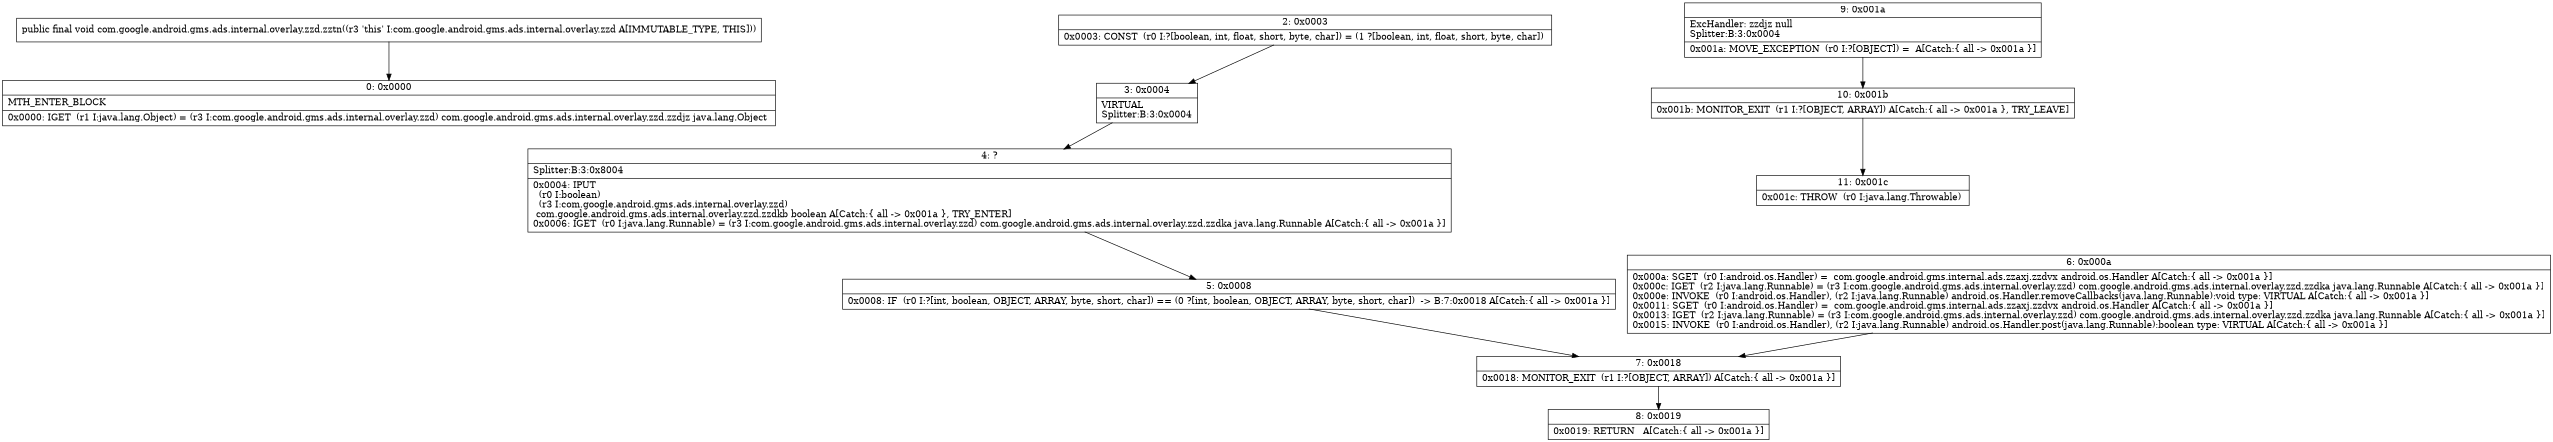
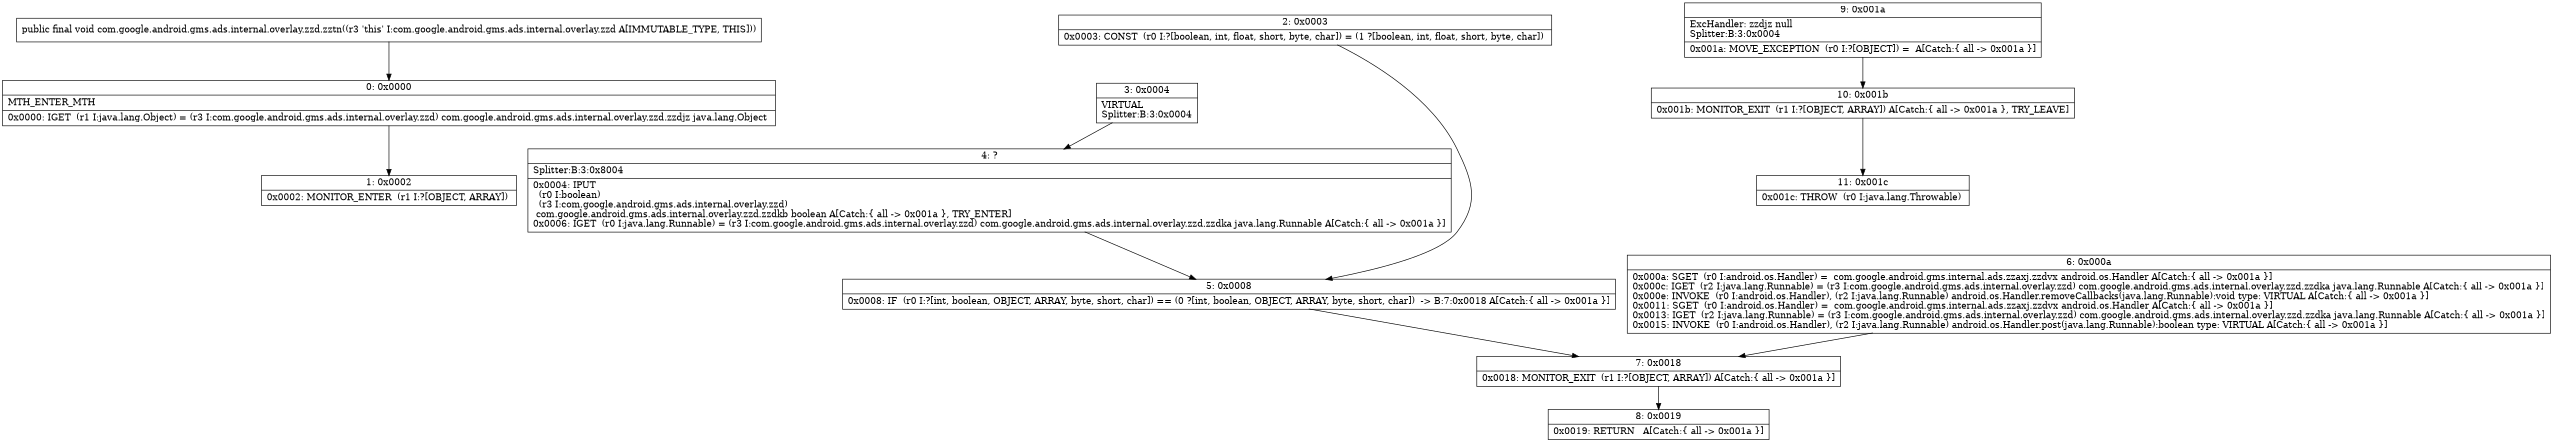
edge "2: 0x0003" -> "3: 0x0004": now "2: 0x0003" -> "5: 0x0008"
node "0: 0x0000": text "MTH_ENTER_BLOCK" -> "MTH_ENTER_MTH"
node "1: 0x0002": added
